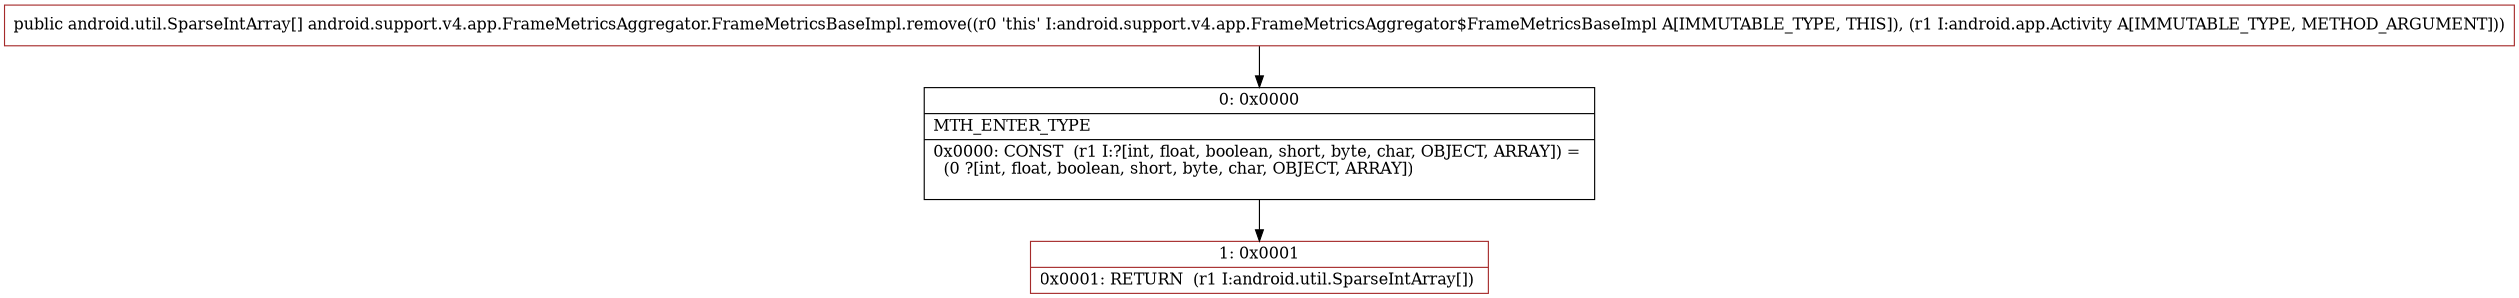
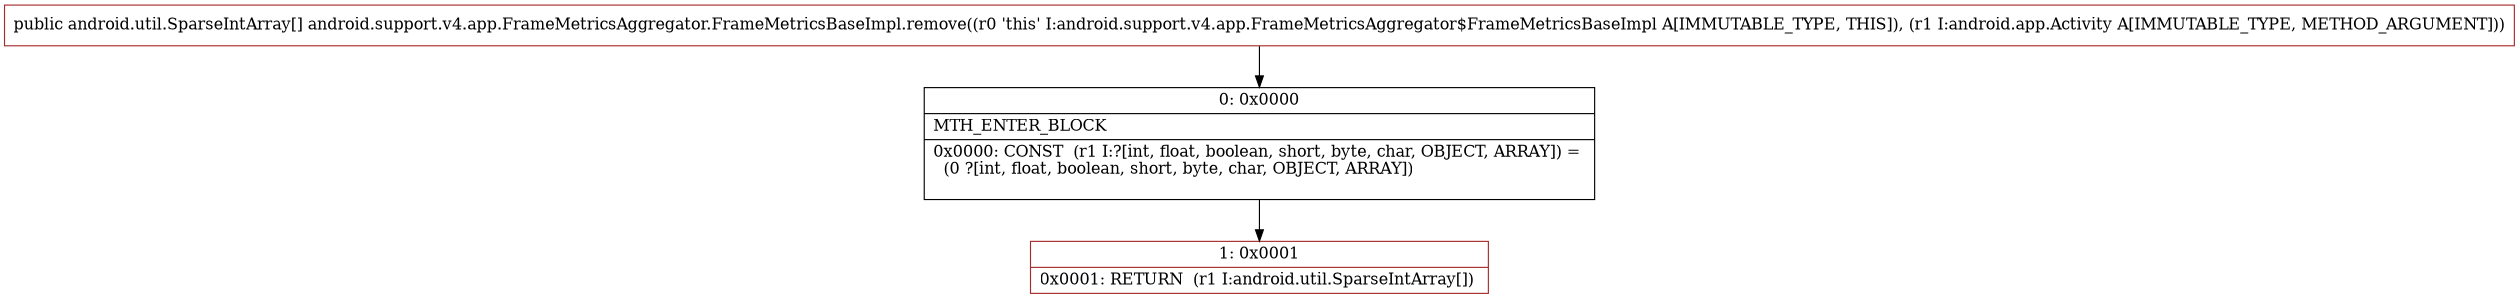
node "0: 0x0000": text "MTH_ENTER_TYPE" -> "MTH_ENTER_BLOCK"
